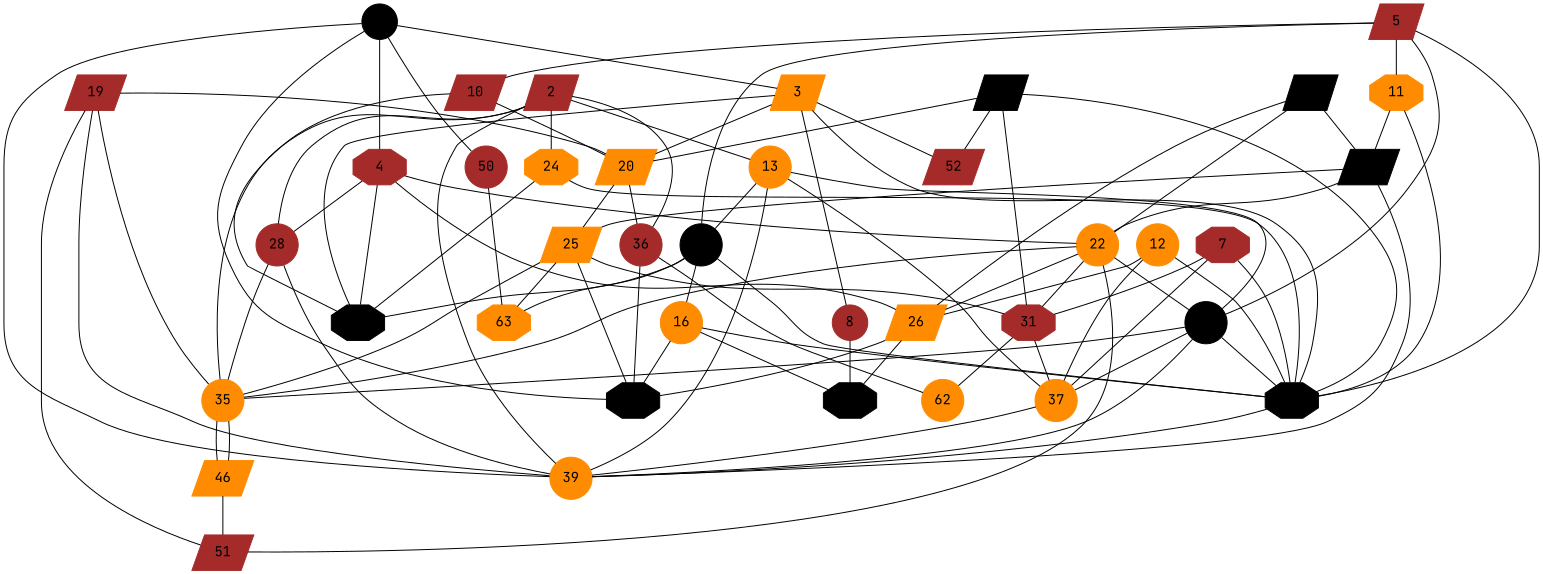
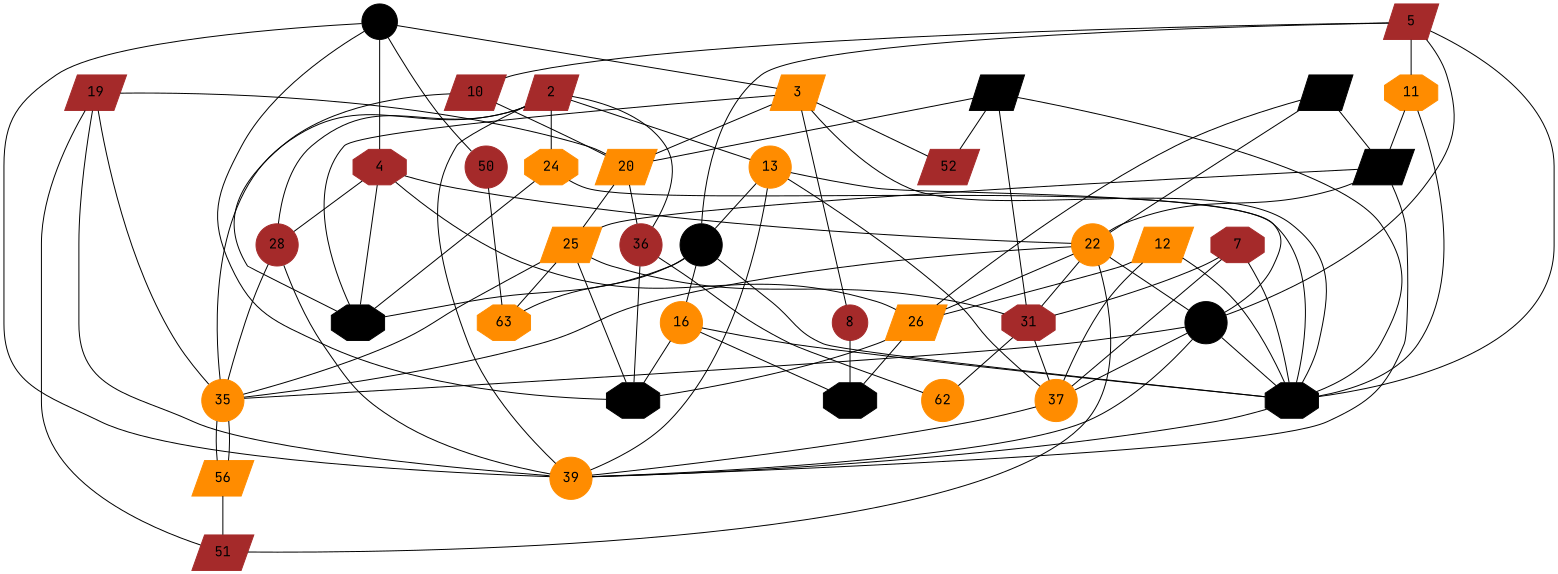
node "12": shape circle -> parallelogram
node "46": label "46" -> "56"
